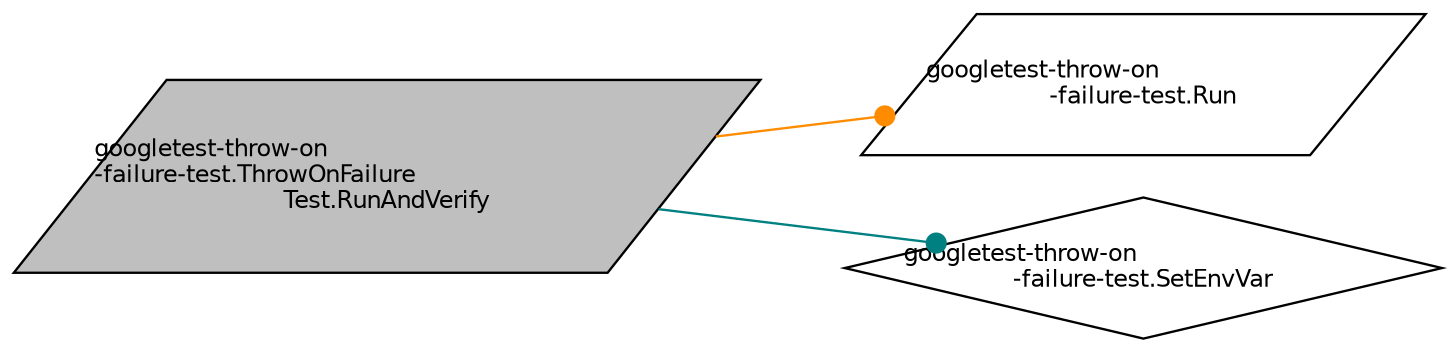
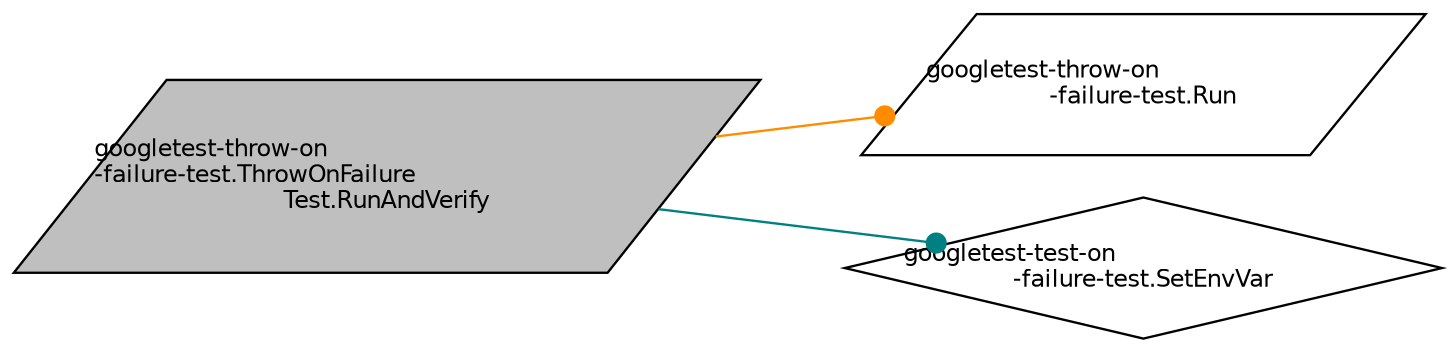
node "googletest-throw-on -failure-test.SetEnvVar": label "googletest-throw-on -failure-test.SetEnvVar" -> "googletest-test-on -failure-test.SetEnvVar"
